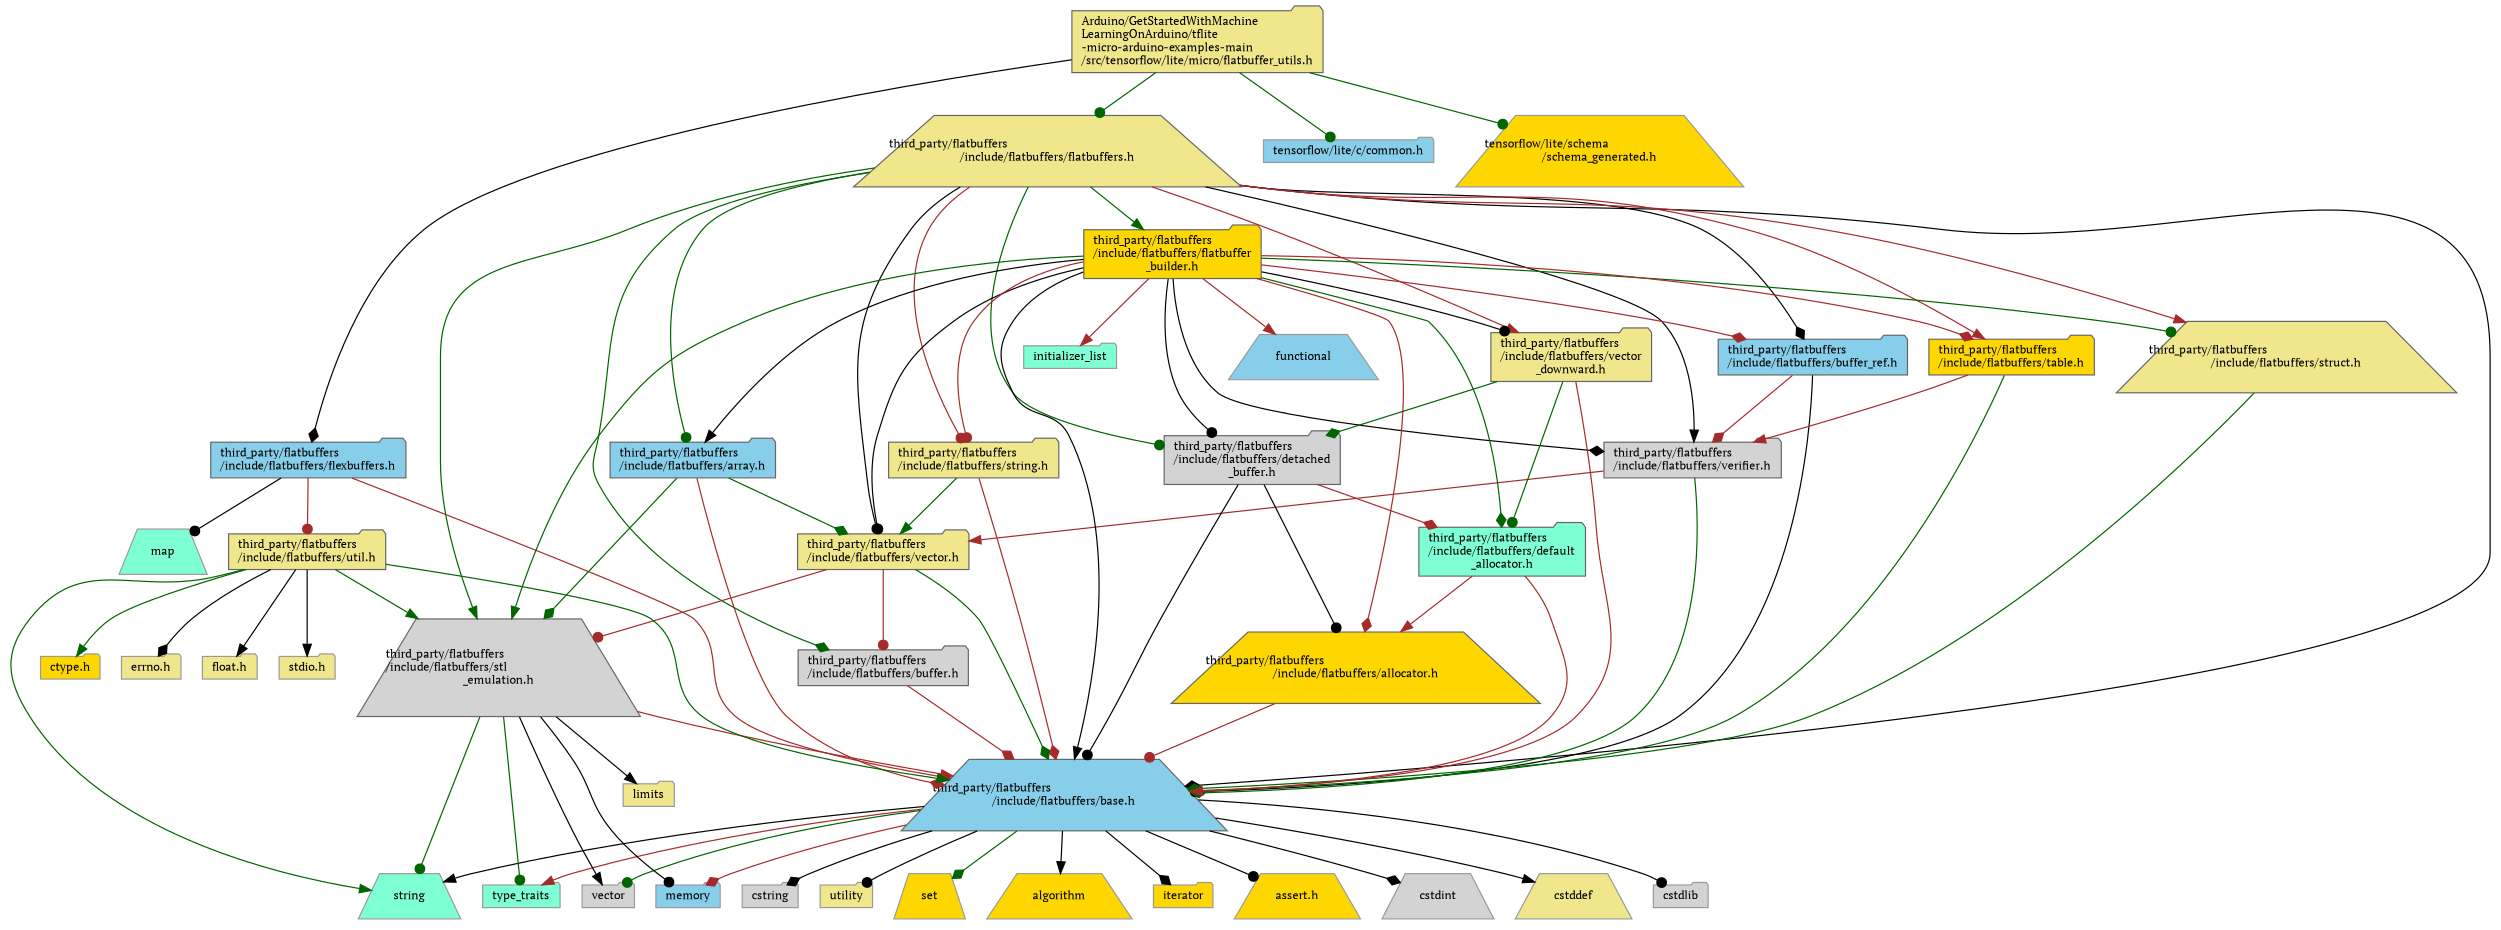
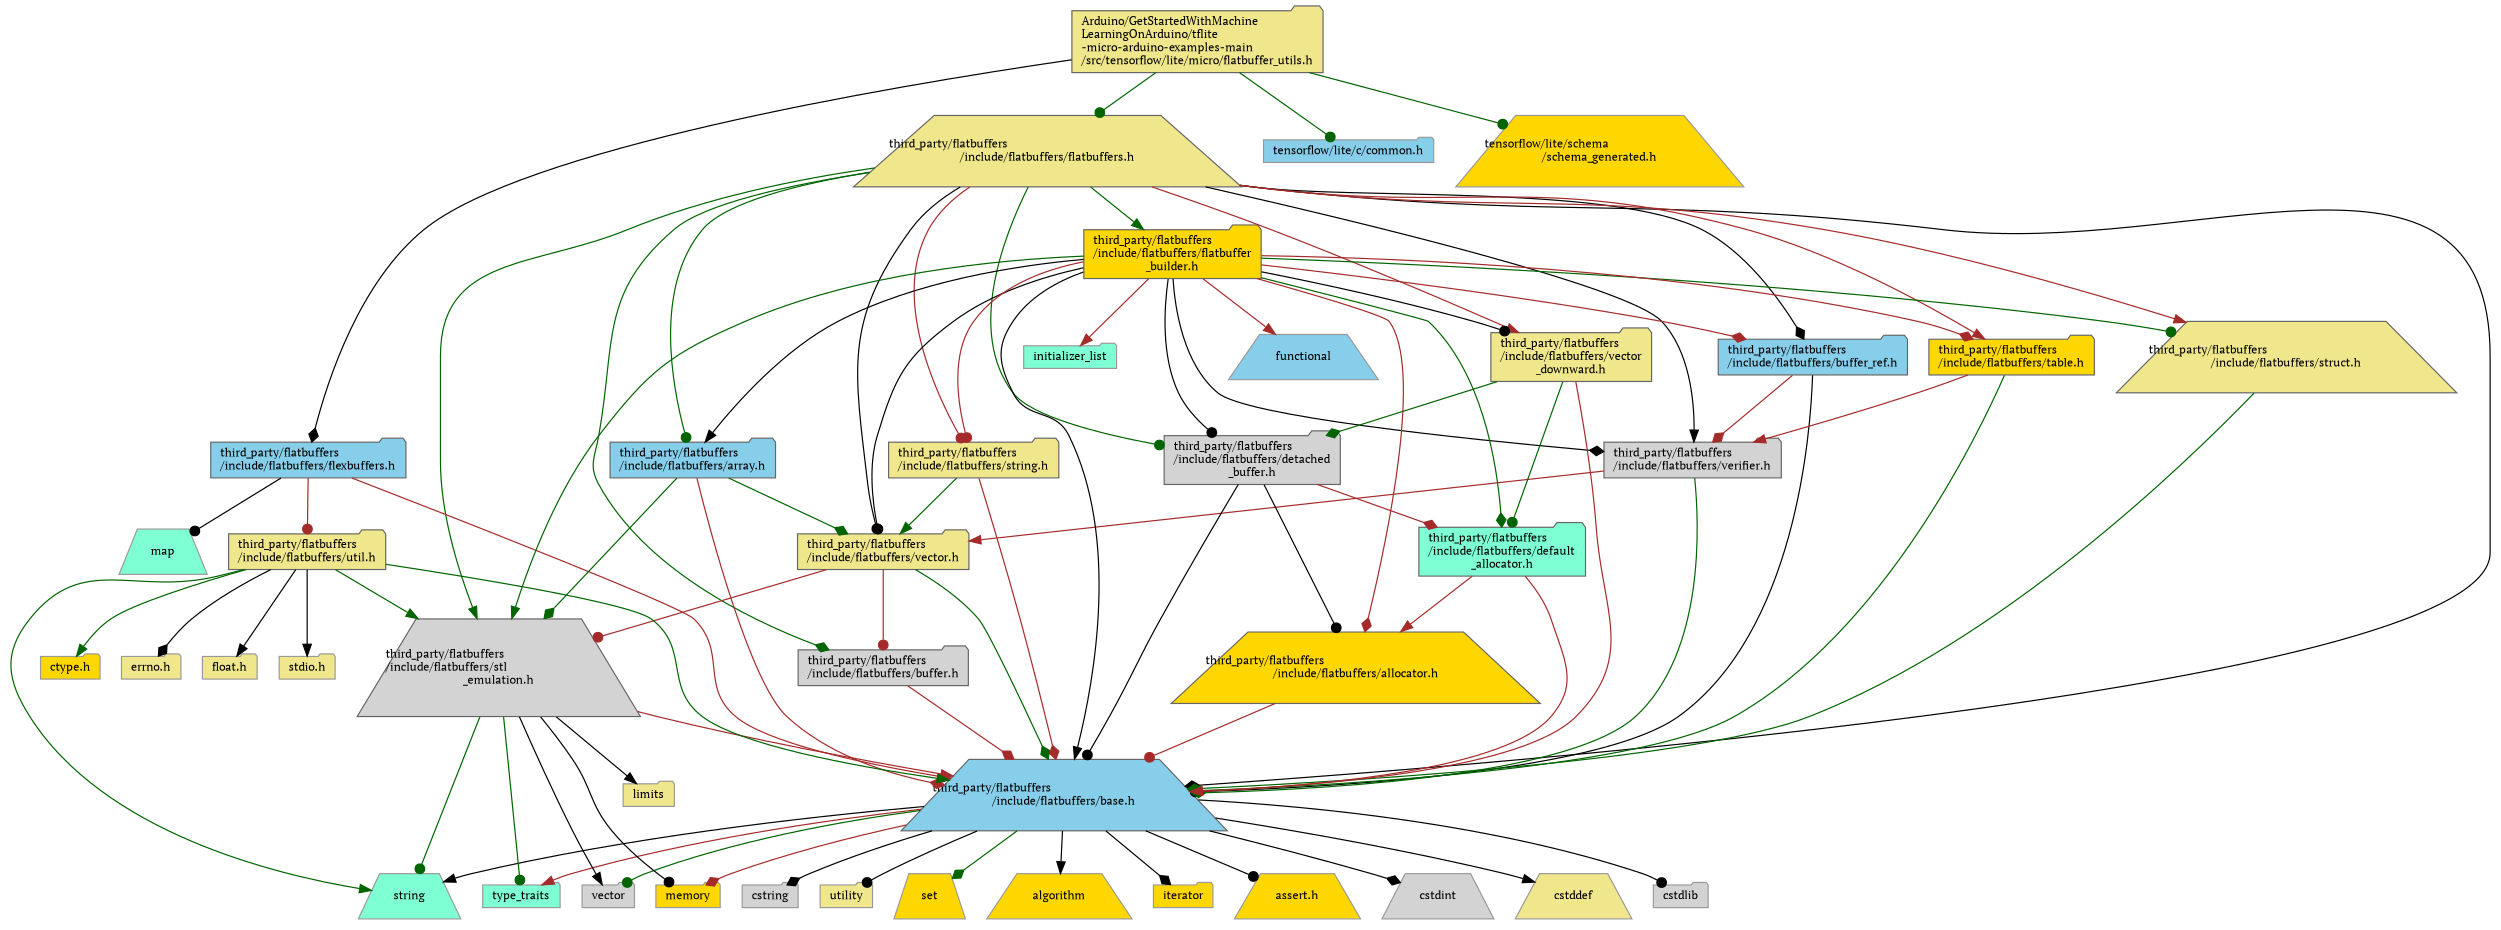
node "memory": fillcolor skyblue -> gold
